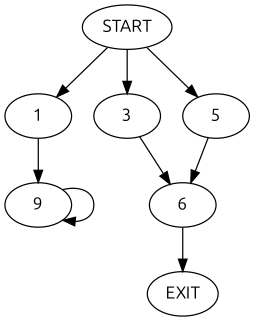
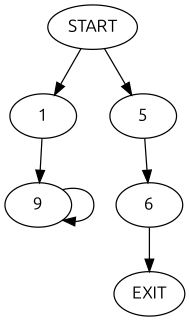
node "3": removed
